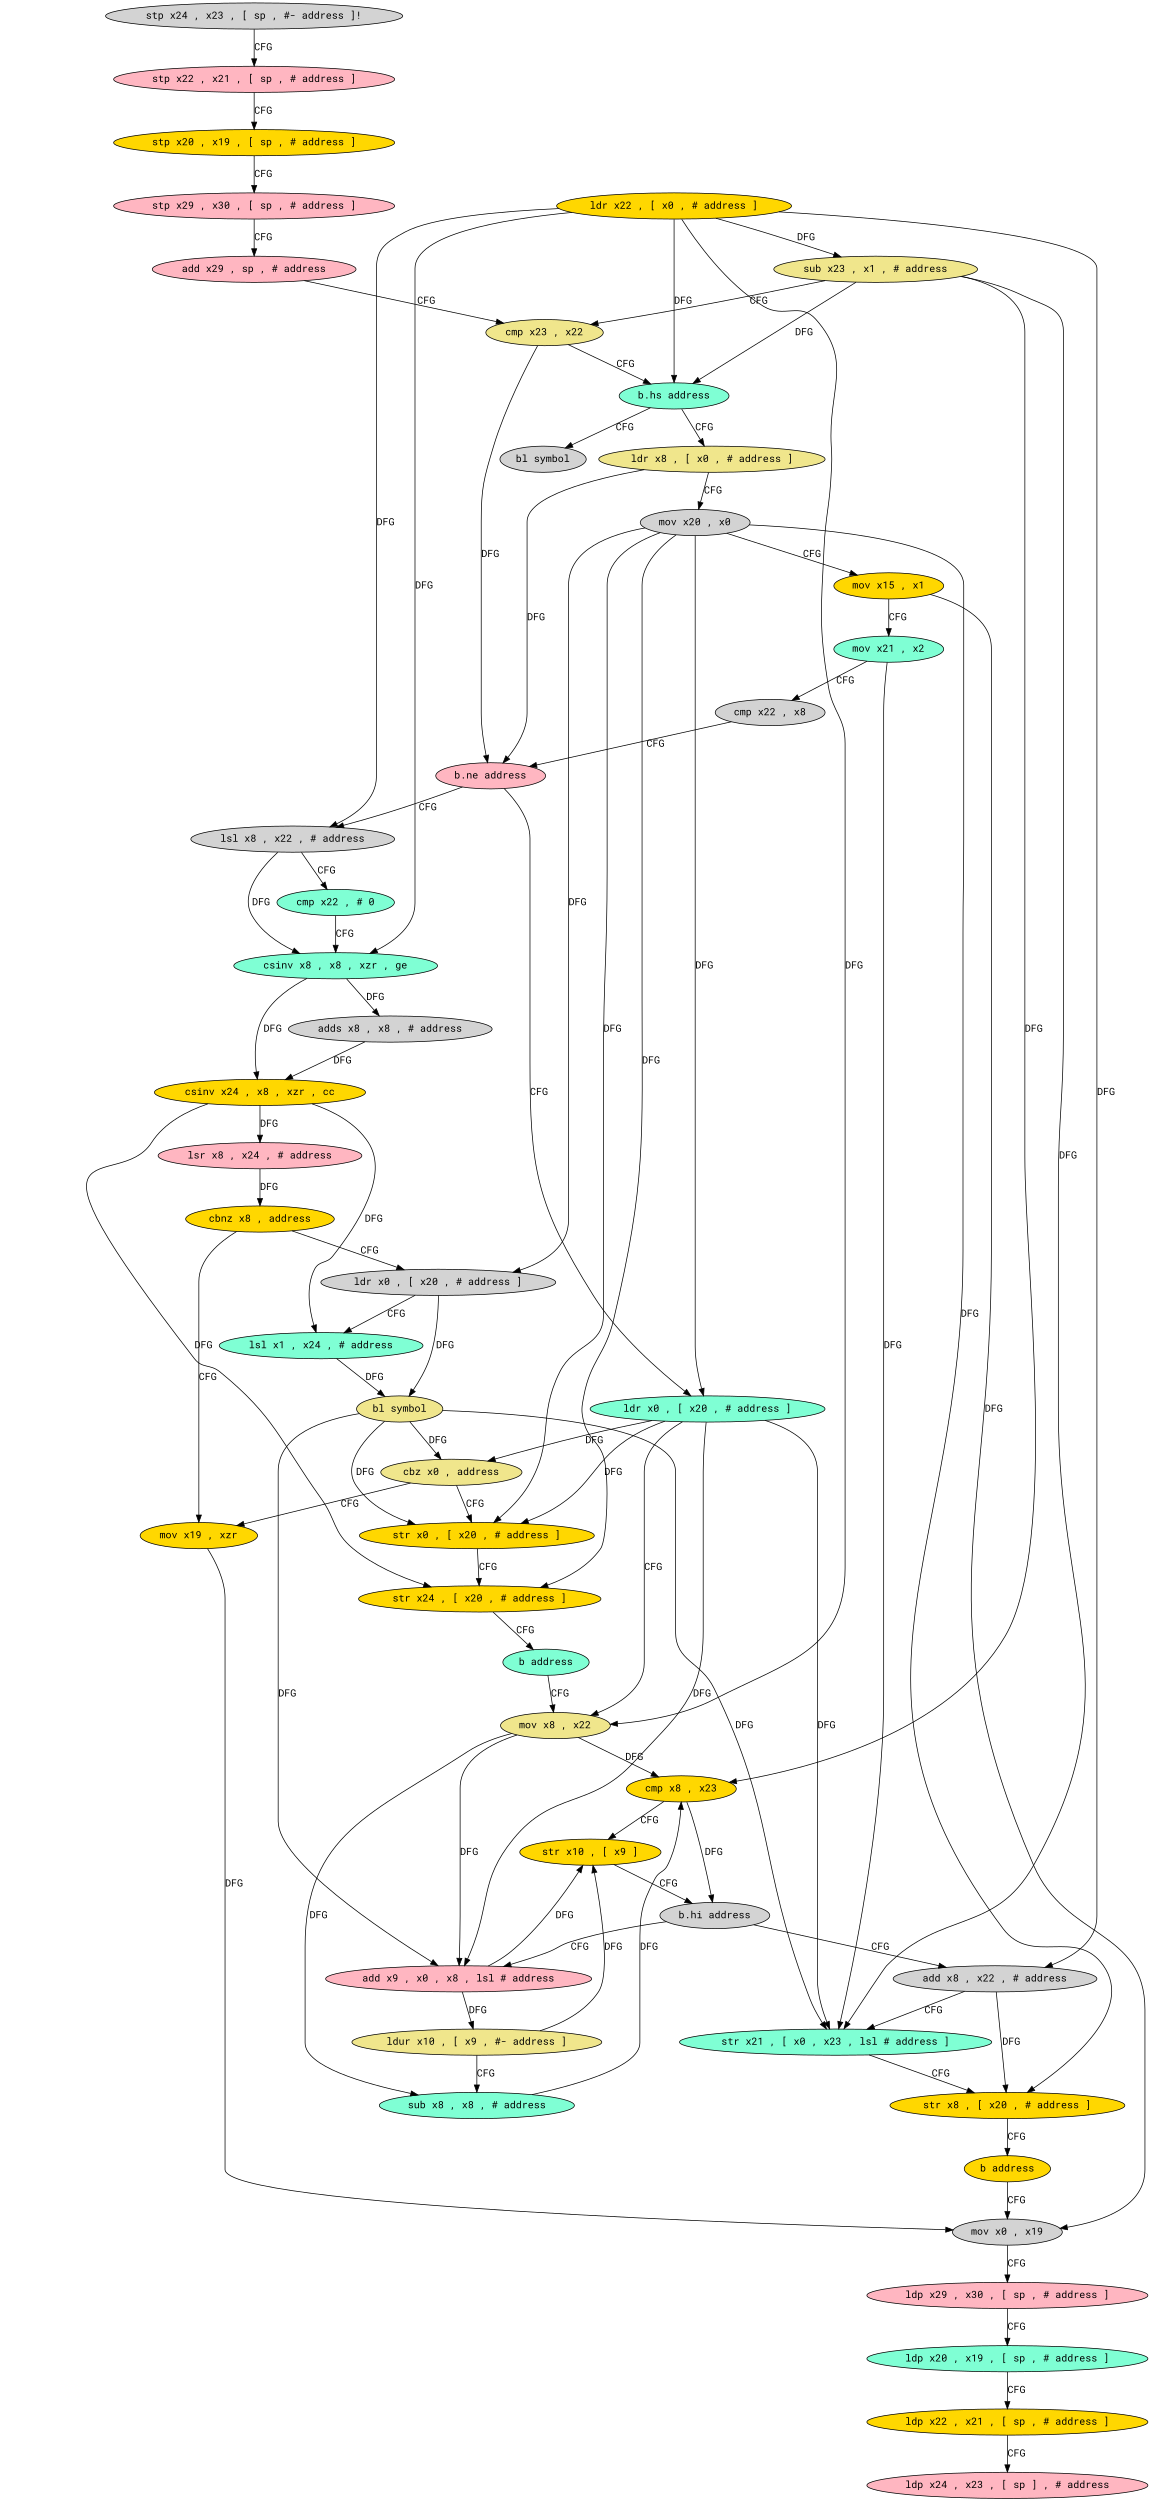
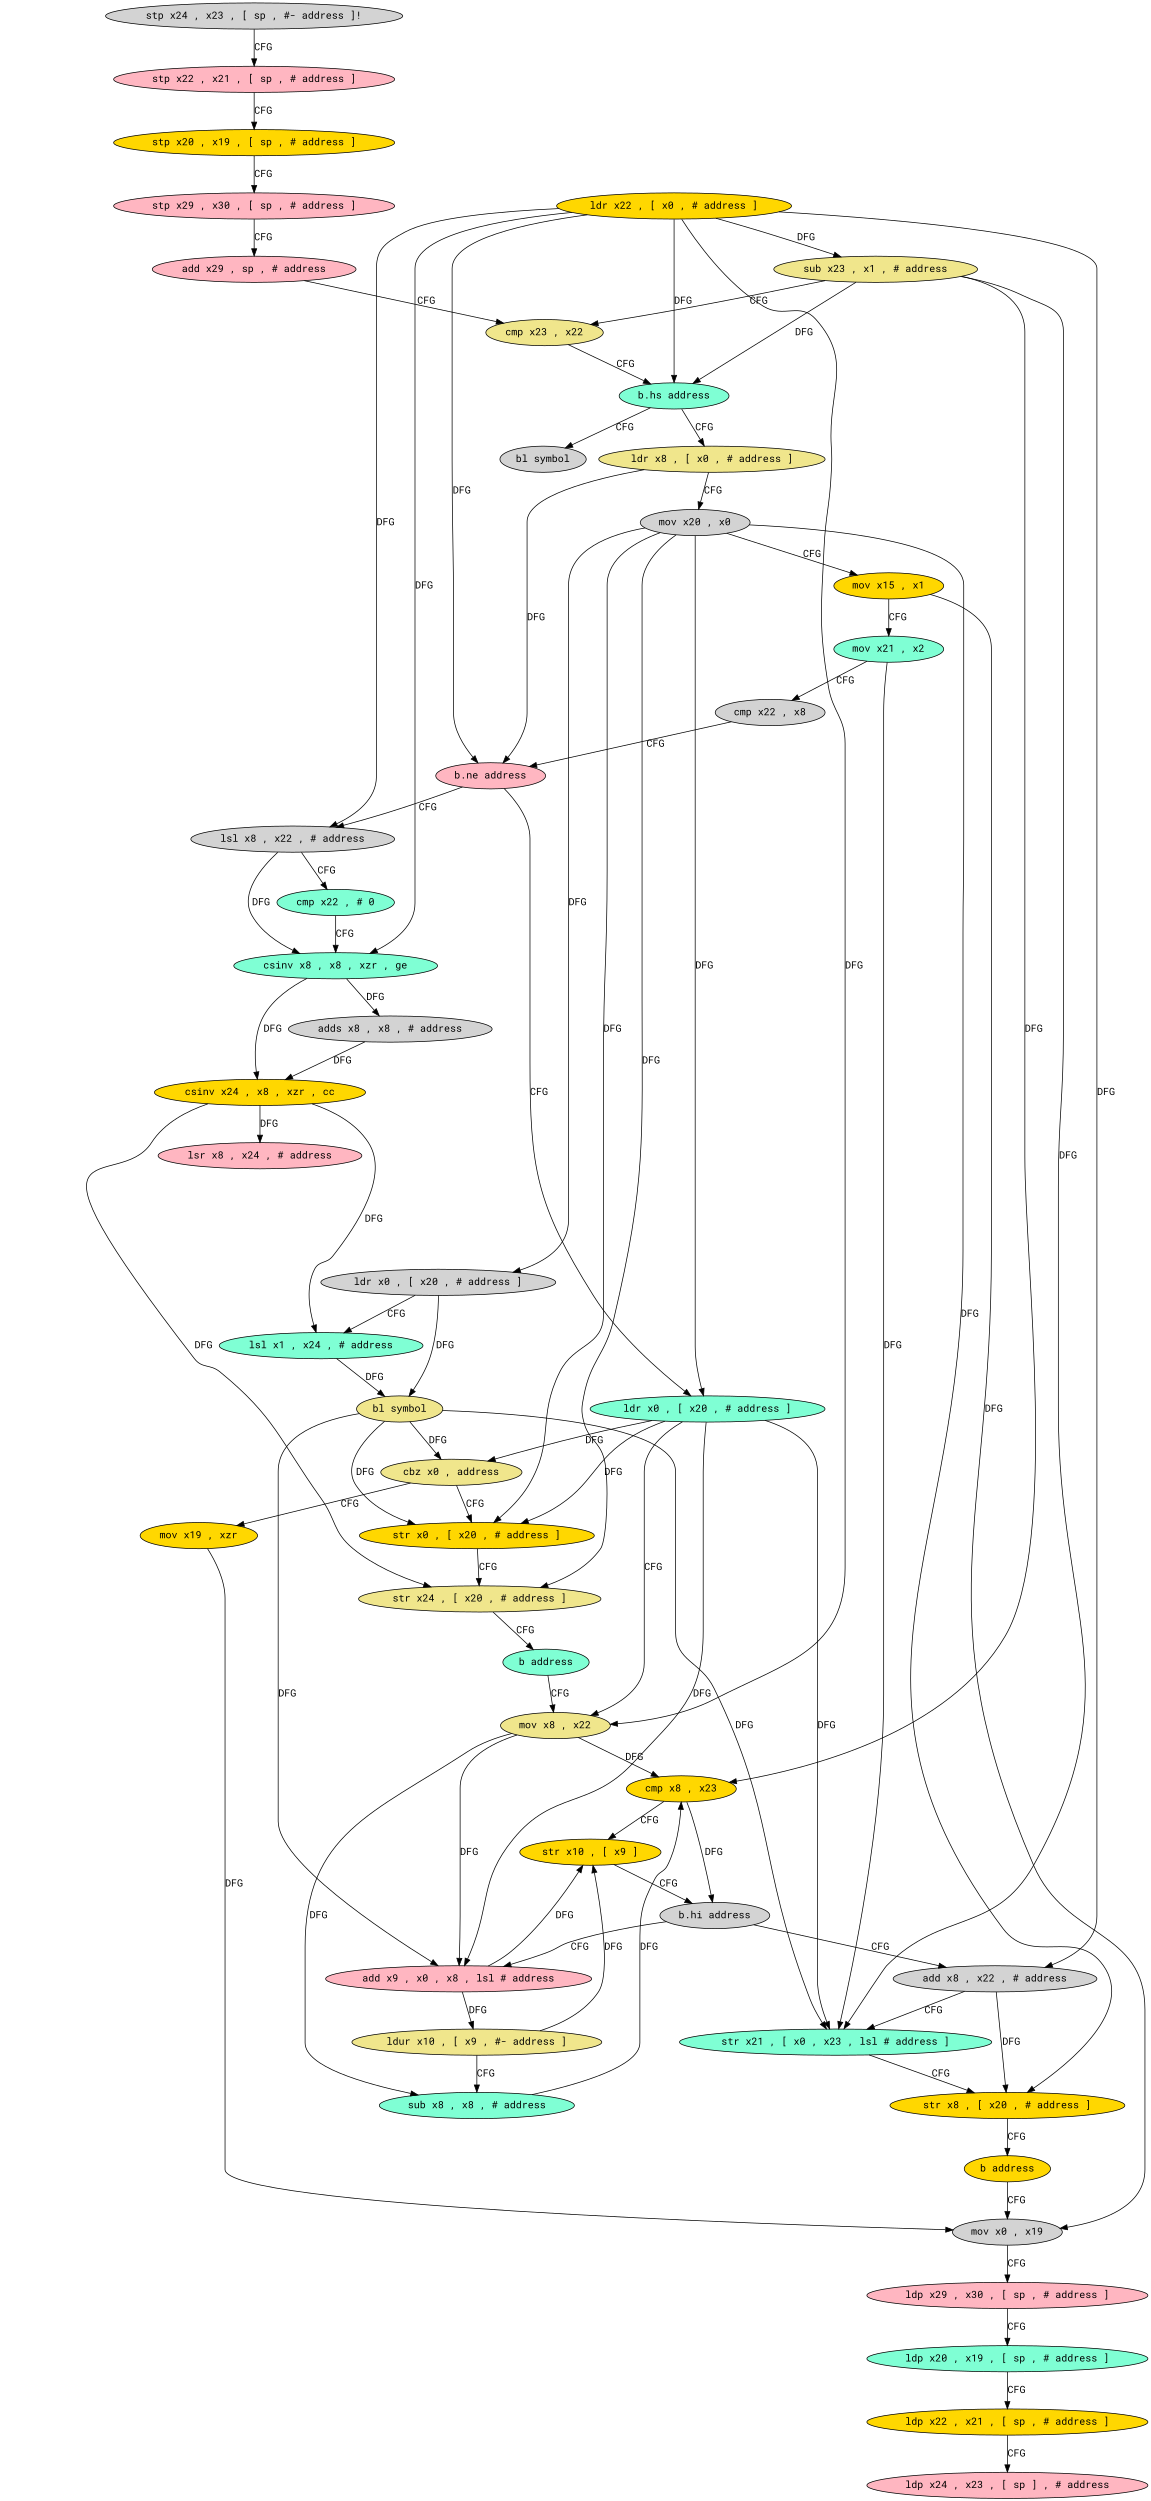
edge "cmp x23 , x22" -> "b.ne address": now "ldr x22 , [ x0 , # address ]" -> "b.ne address"
node "cbnz x8 , address": removed
node "str x24 , [ x20 , # address ]": fillcolor gold -> khaki
